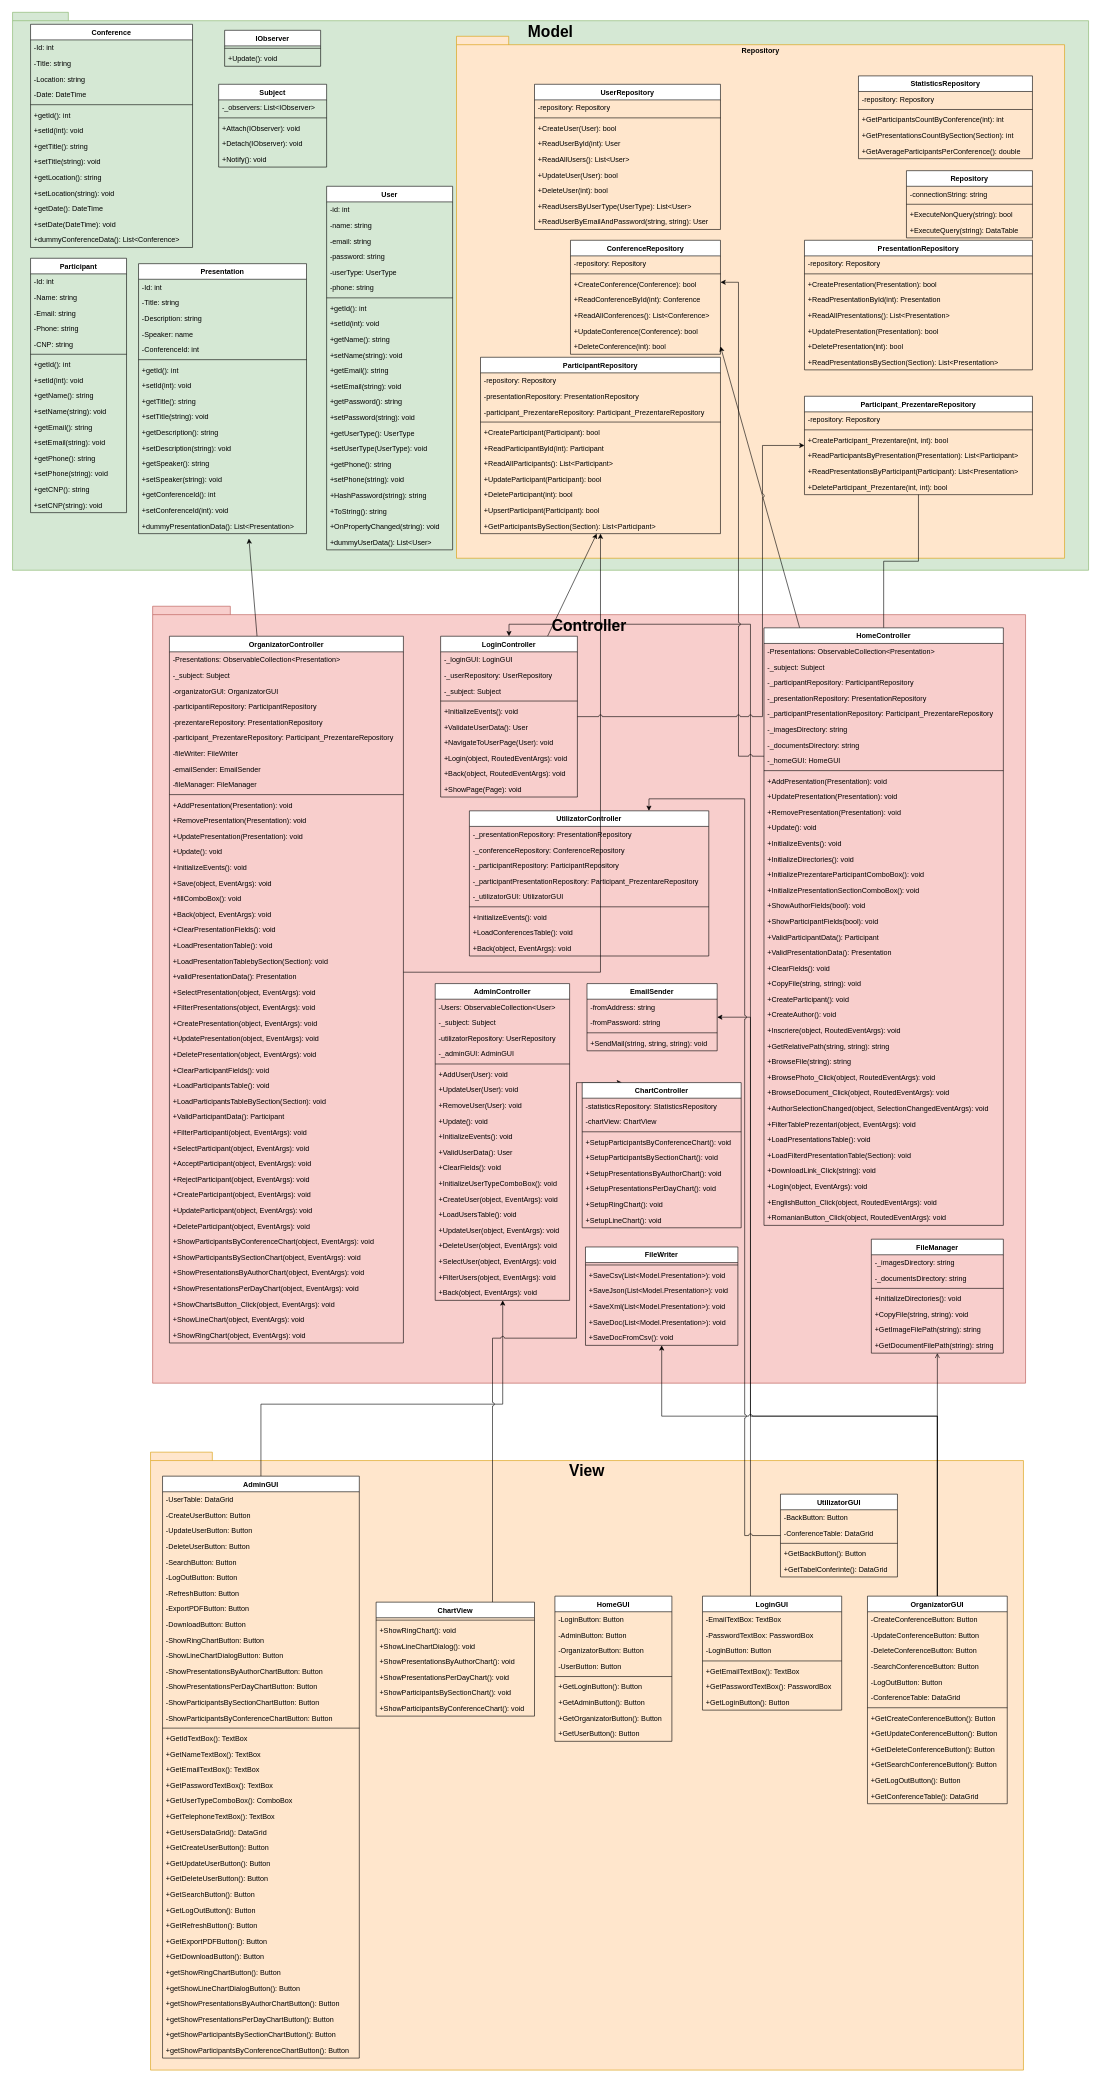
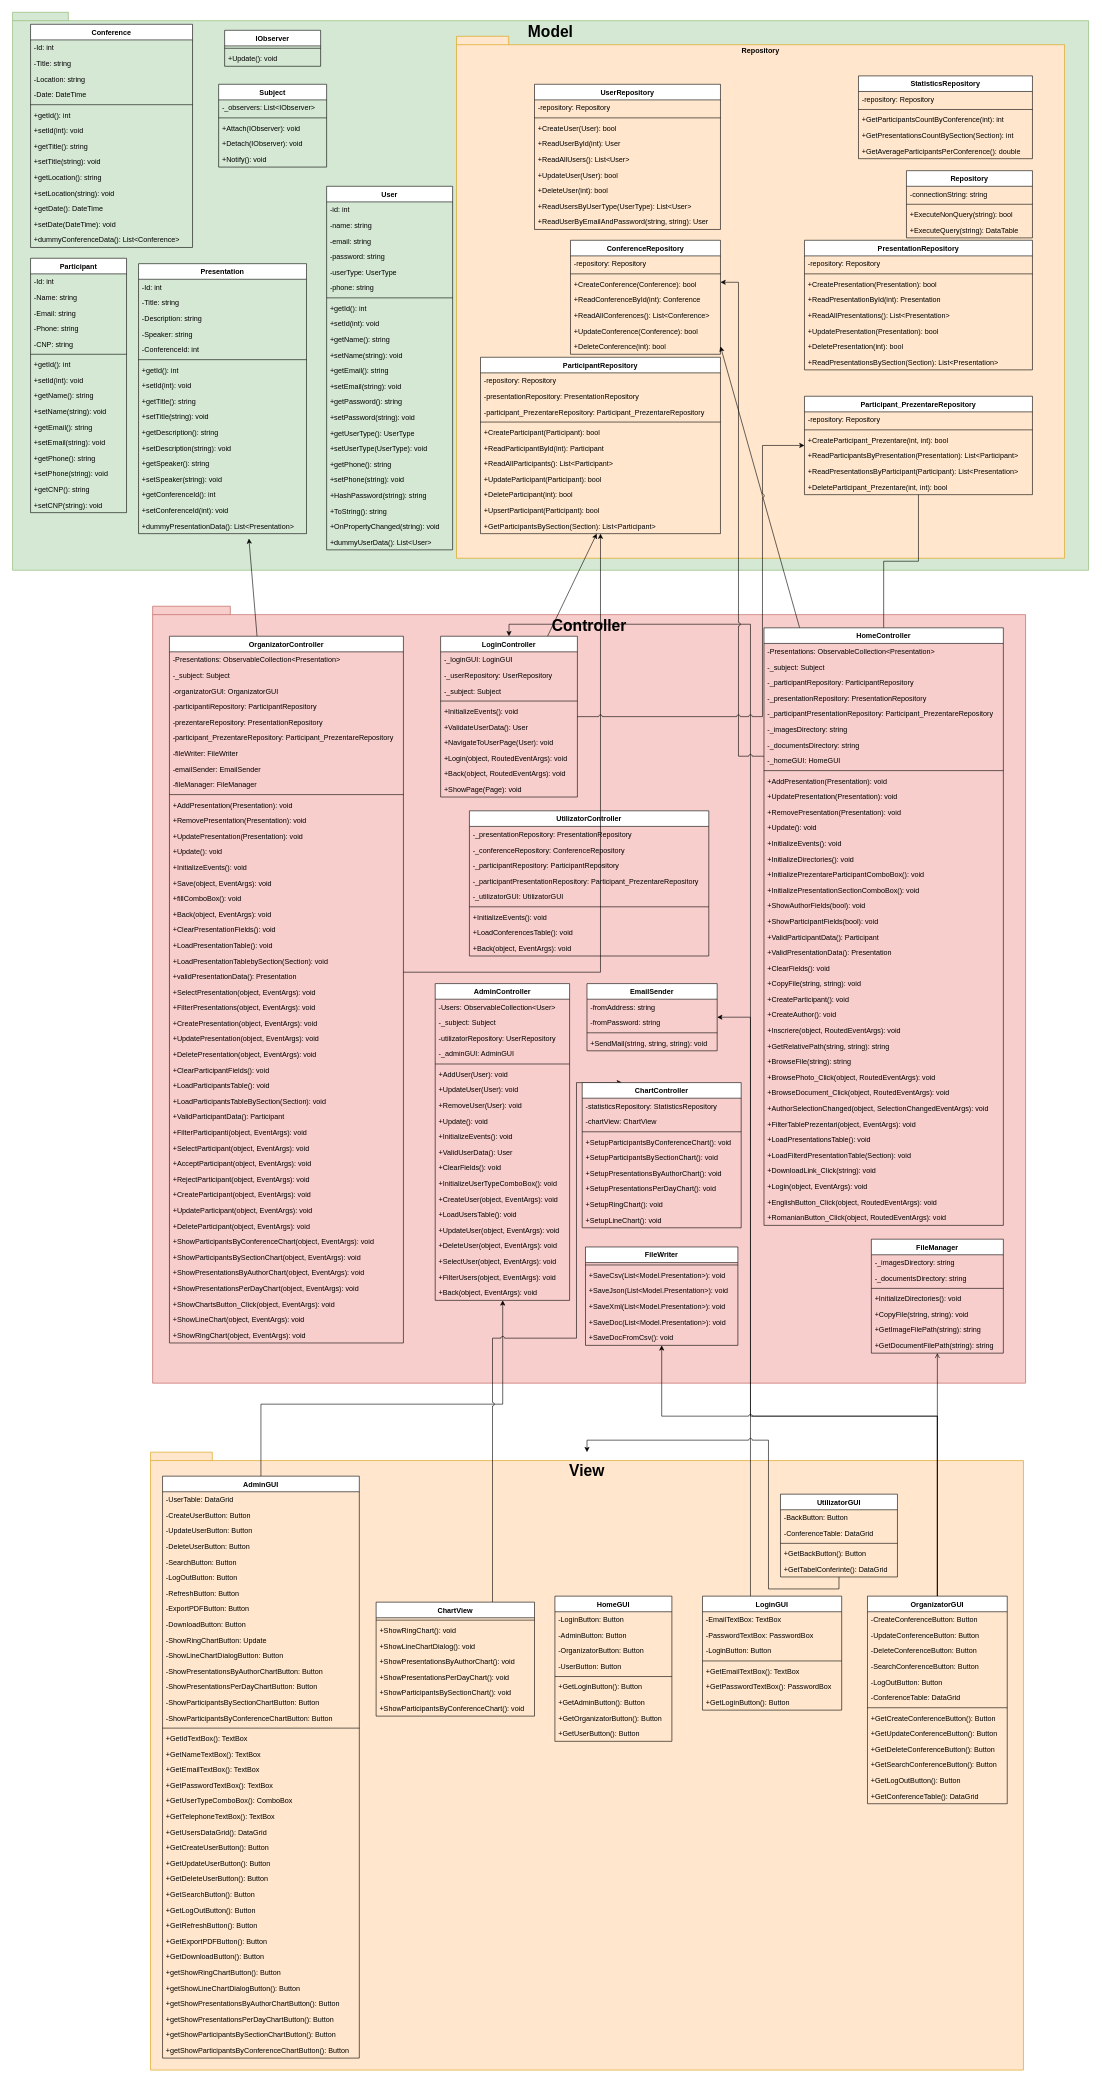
node "-Speaker: name": label "-Speaker: name" -> "-Speaker: string"
edge "UtilizatorGUI" -> "UtilizatorController": now "UtilizatorGUI" -> "View"
node "-ShowRingChartButton: Button": label "-ShowRingChartButton: Button" -> "-ShowRingChartButton: Update"
